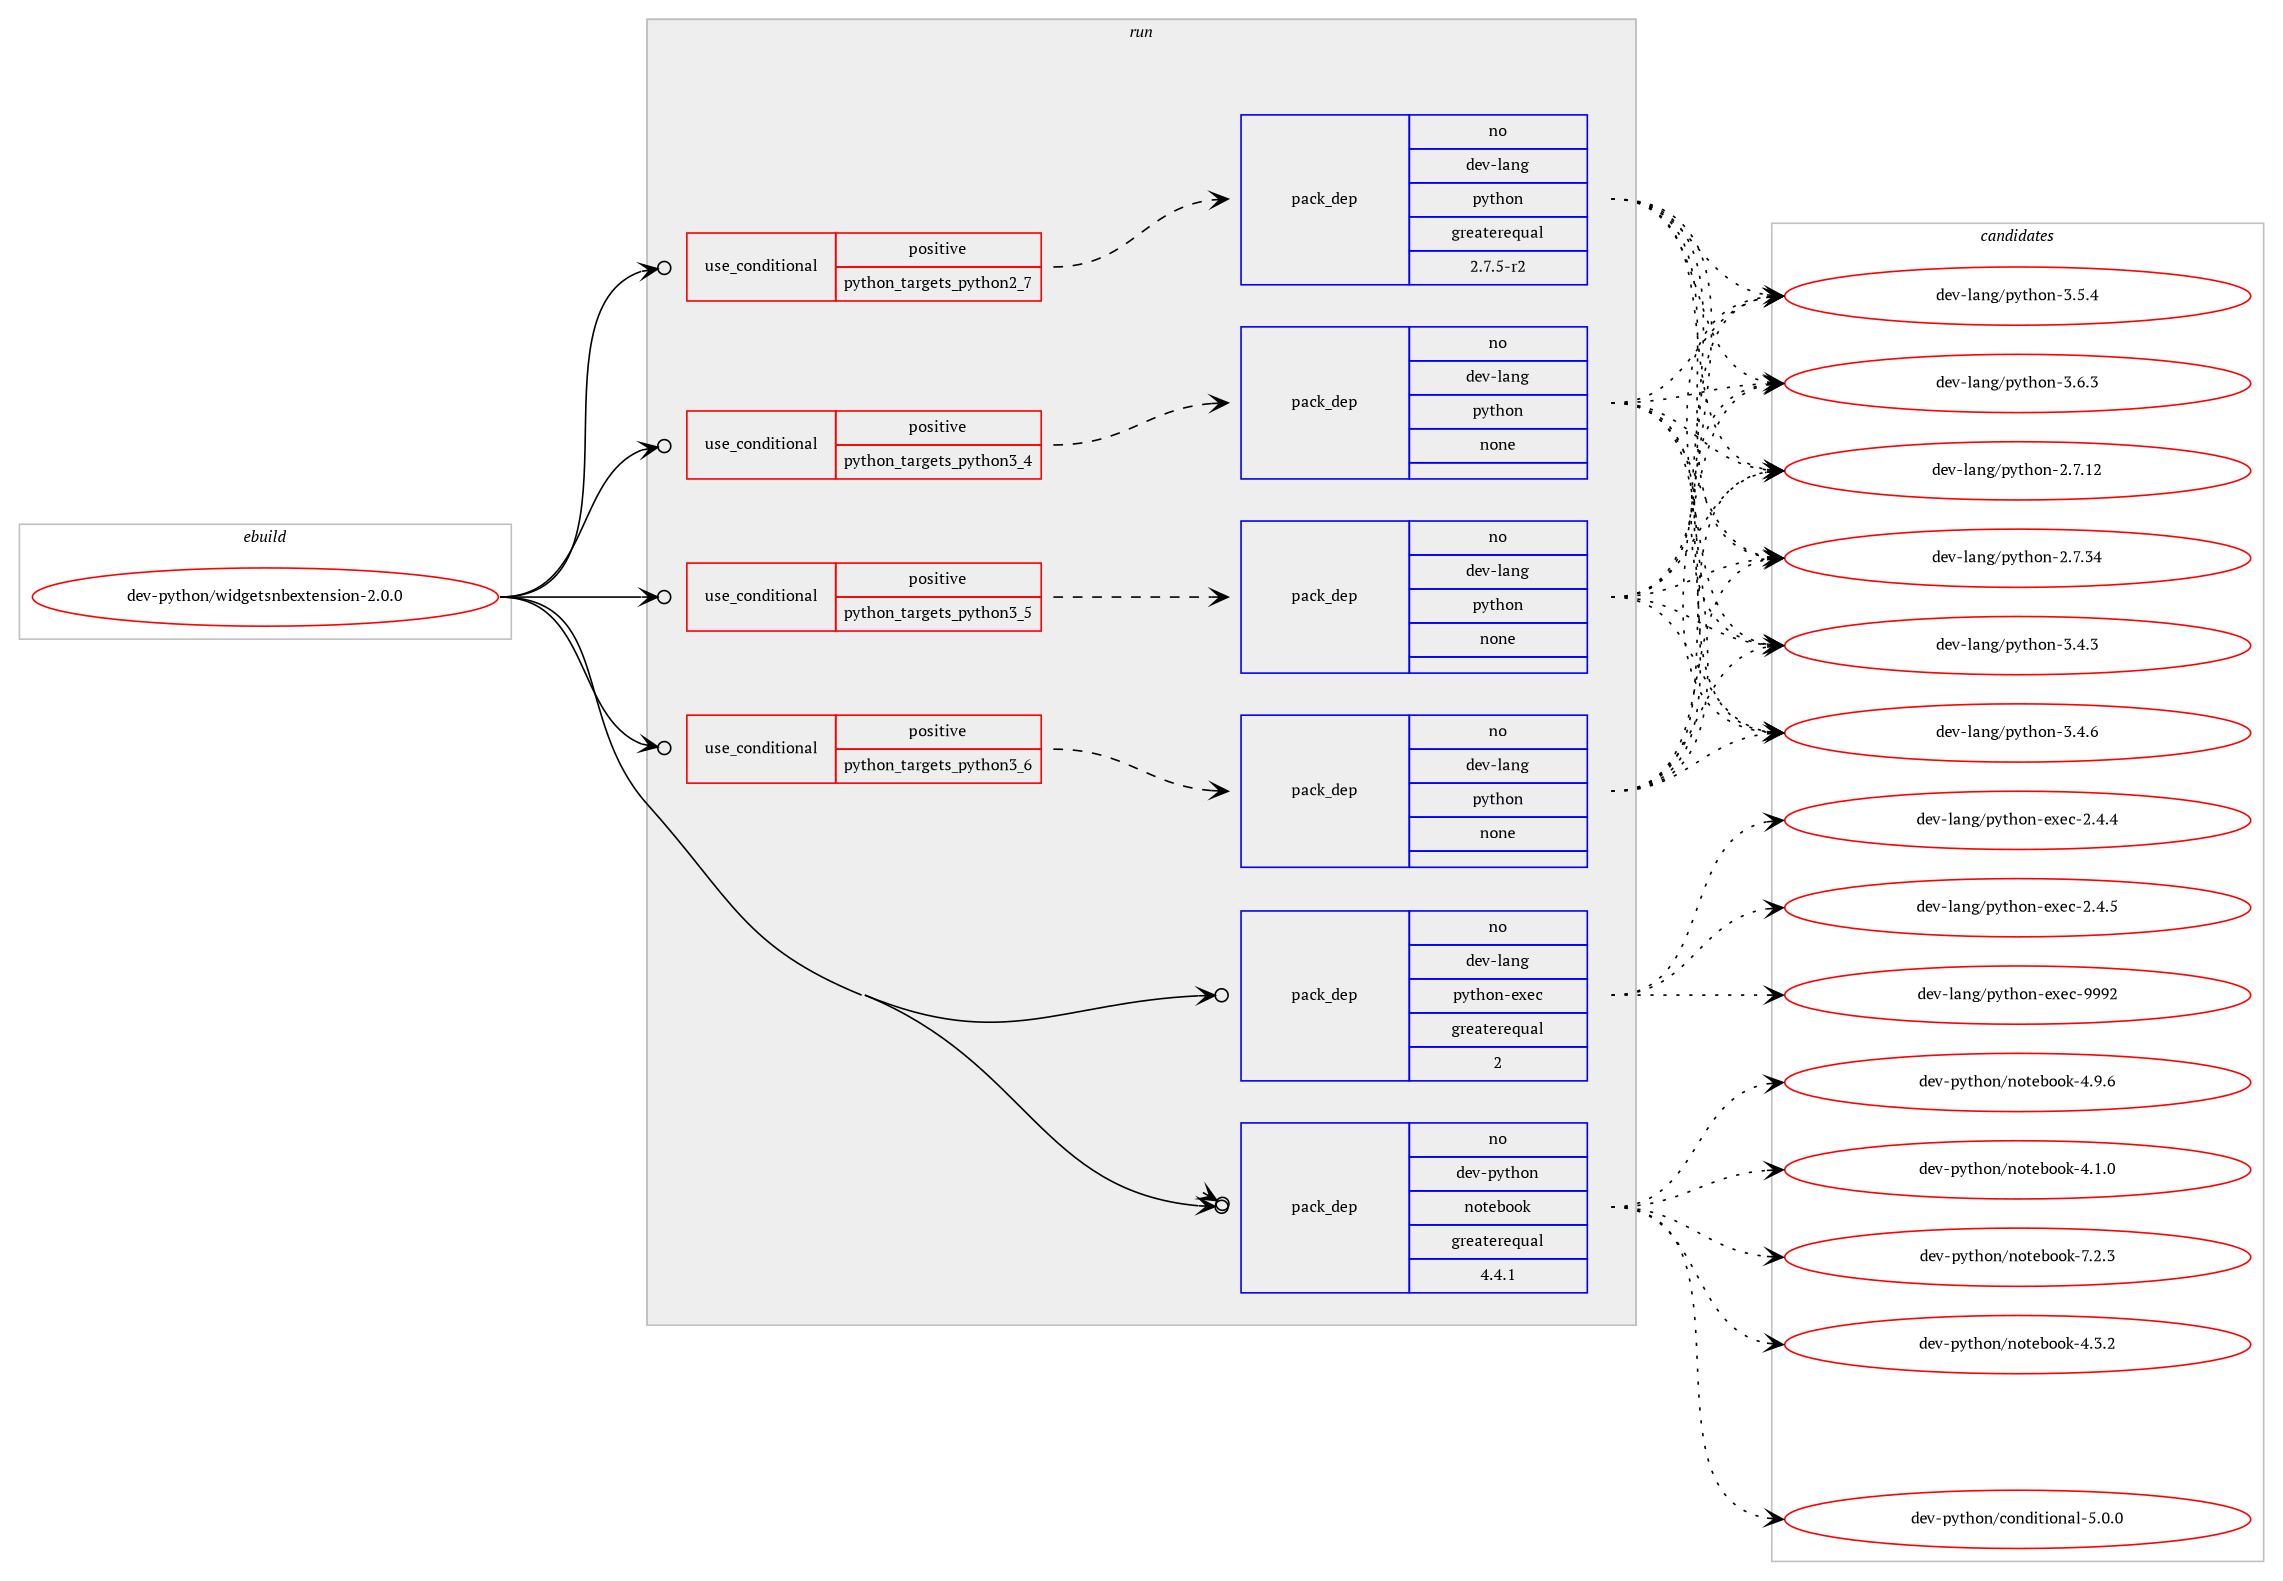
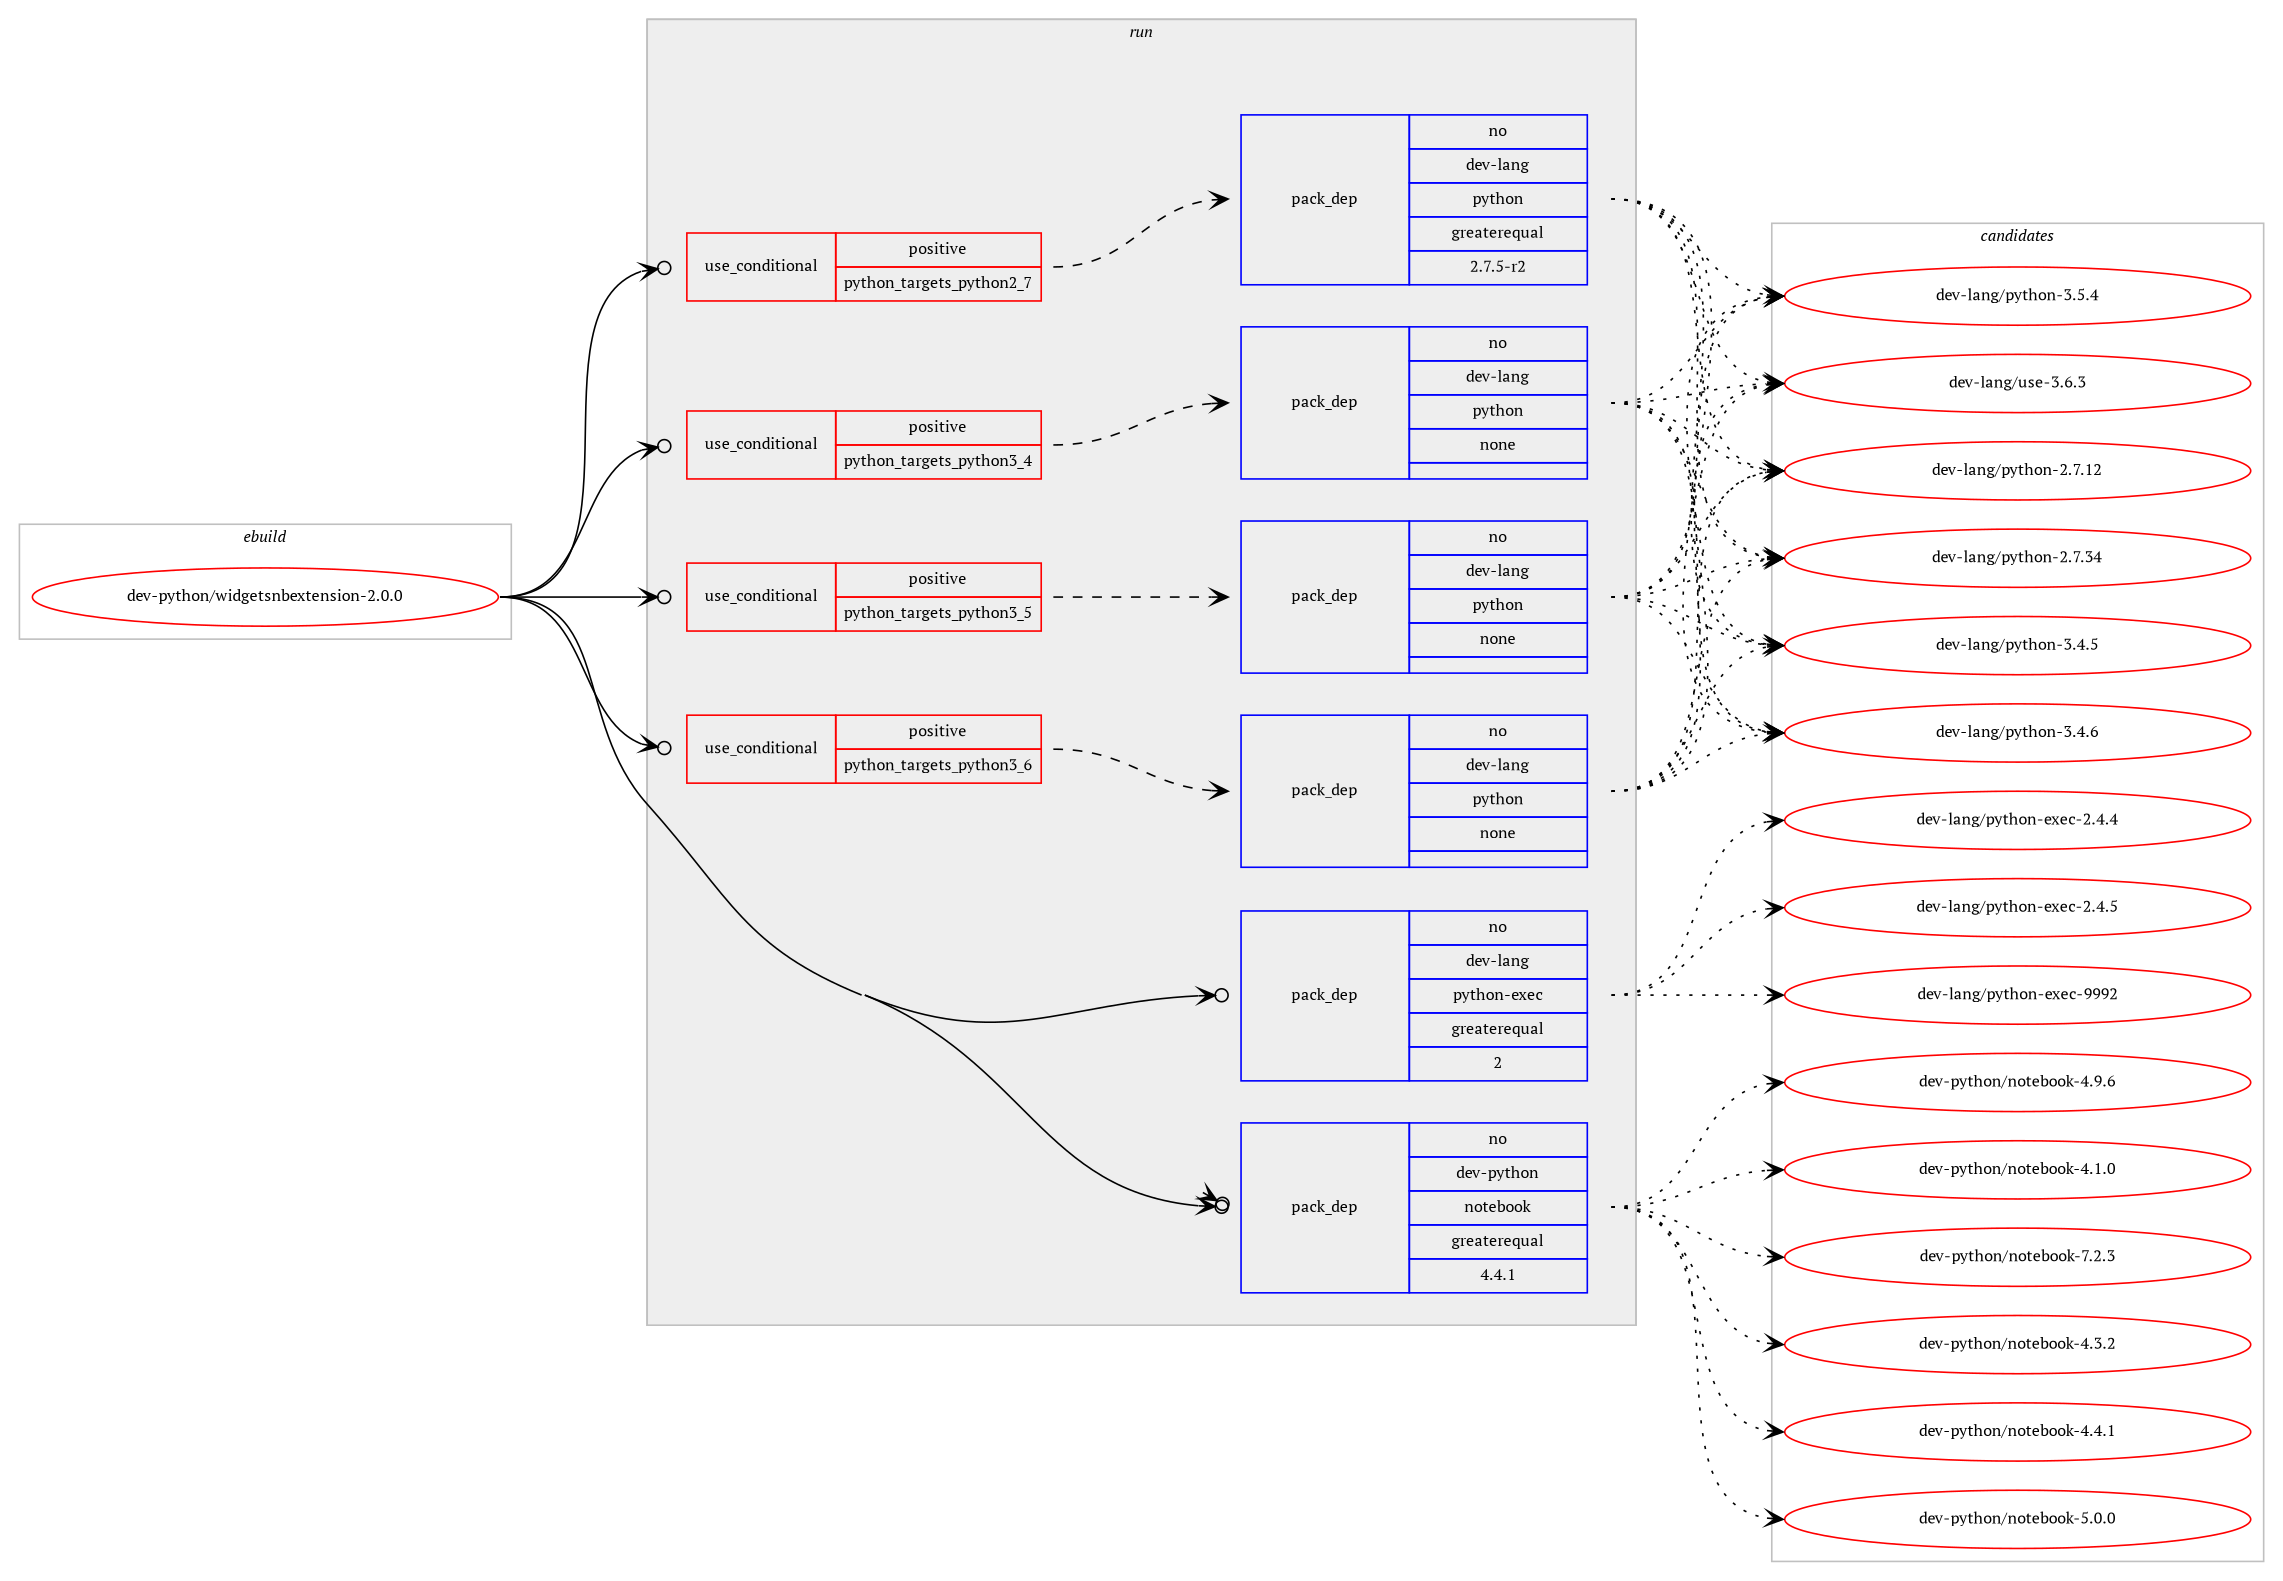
node "dev-lang/python-3.6.3": label "dev-lang/python-3.6.3" -> "dev-lang/use-3.6.3"
node "dev-lang/python-3.4.3": label "dev-lang/python-3.4.3" -> "dev-lang/python-3.4.5"
node "dev-python/notebook-4.4.1": added
node "dev-python/conditional-5.0.0": label "dev-python/conditional-5.0.0" -> "dev-python/notebook-5.0.0"
